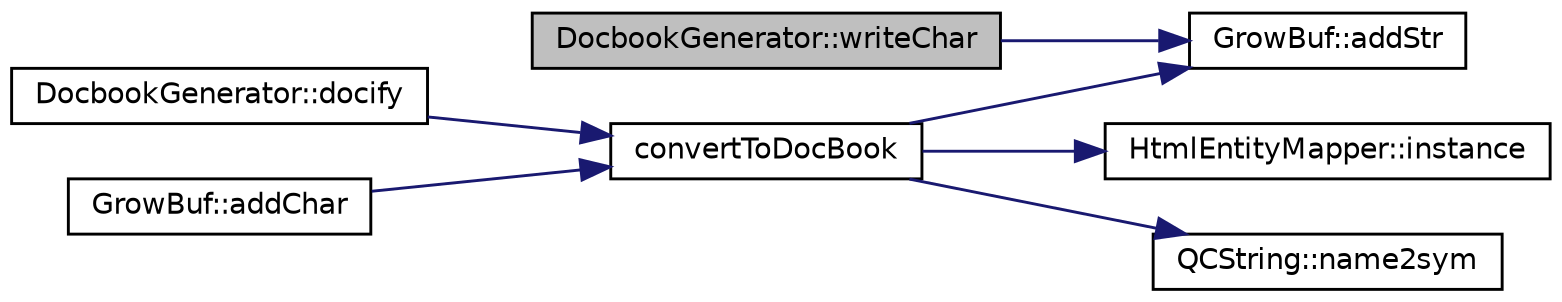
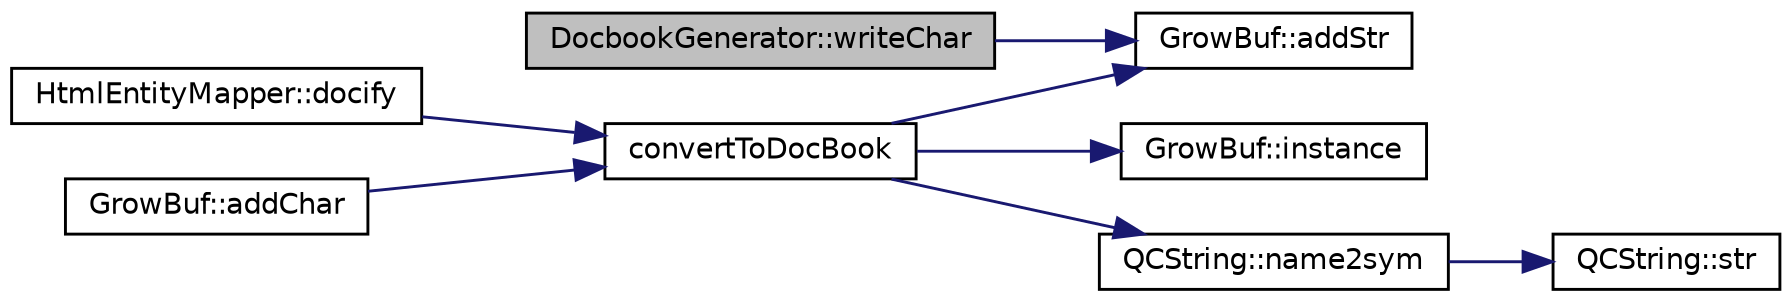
node "DocbookGenerator::docify": label "DocbookGenerator::docify" -> "HtmlEntityMapper::docify"
node "HtmlEntityMapper::instance": label "HtmlEntityMapper::instance" -> "GrowBuf::instance"
node "QCString::str": added
